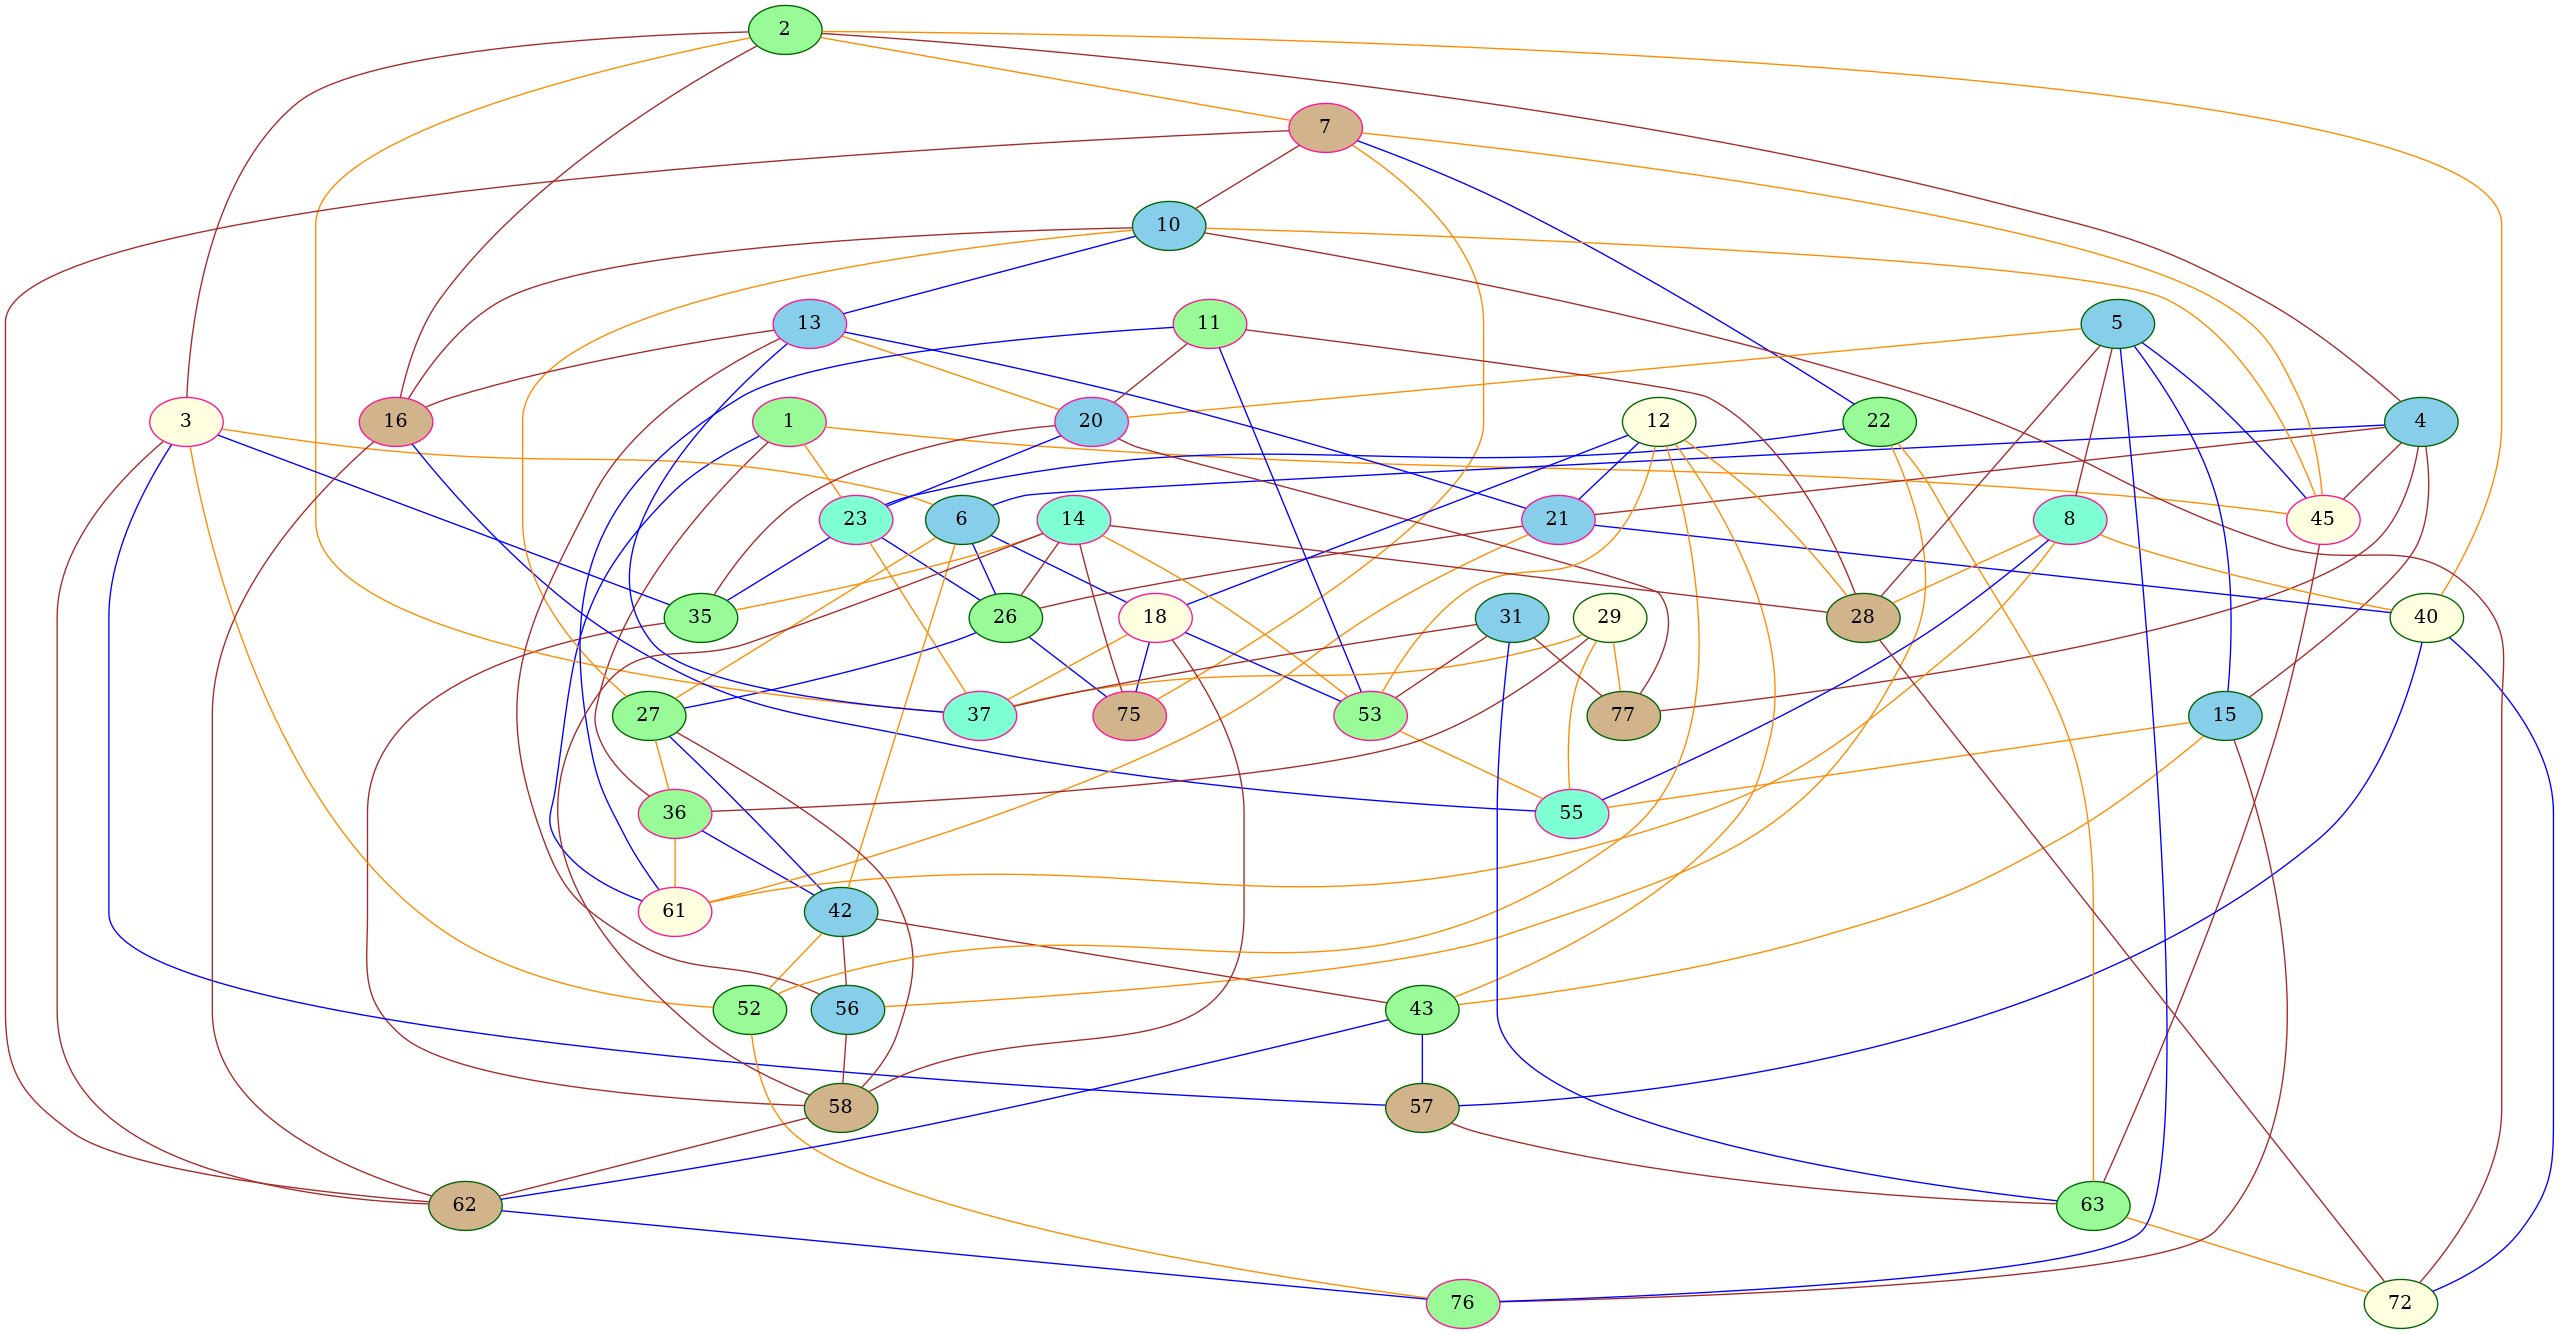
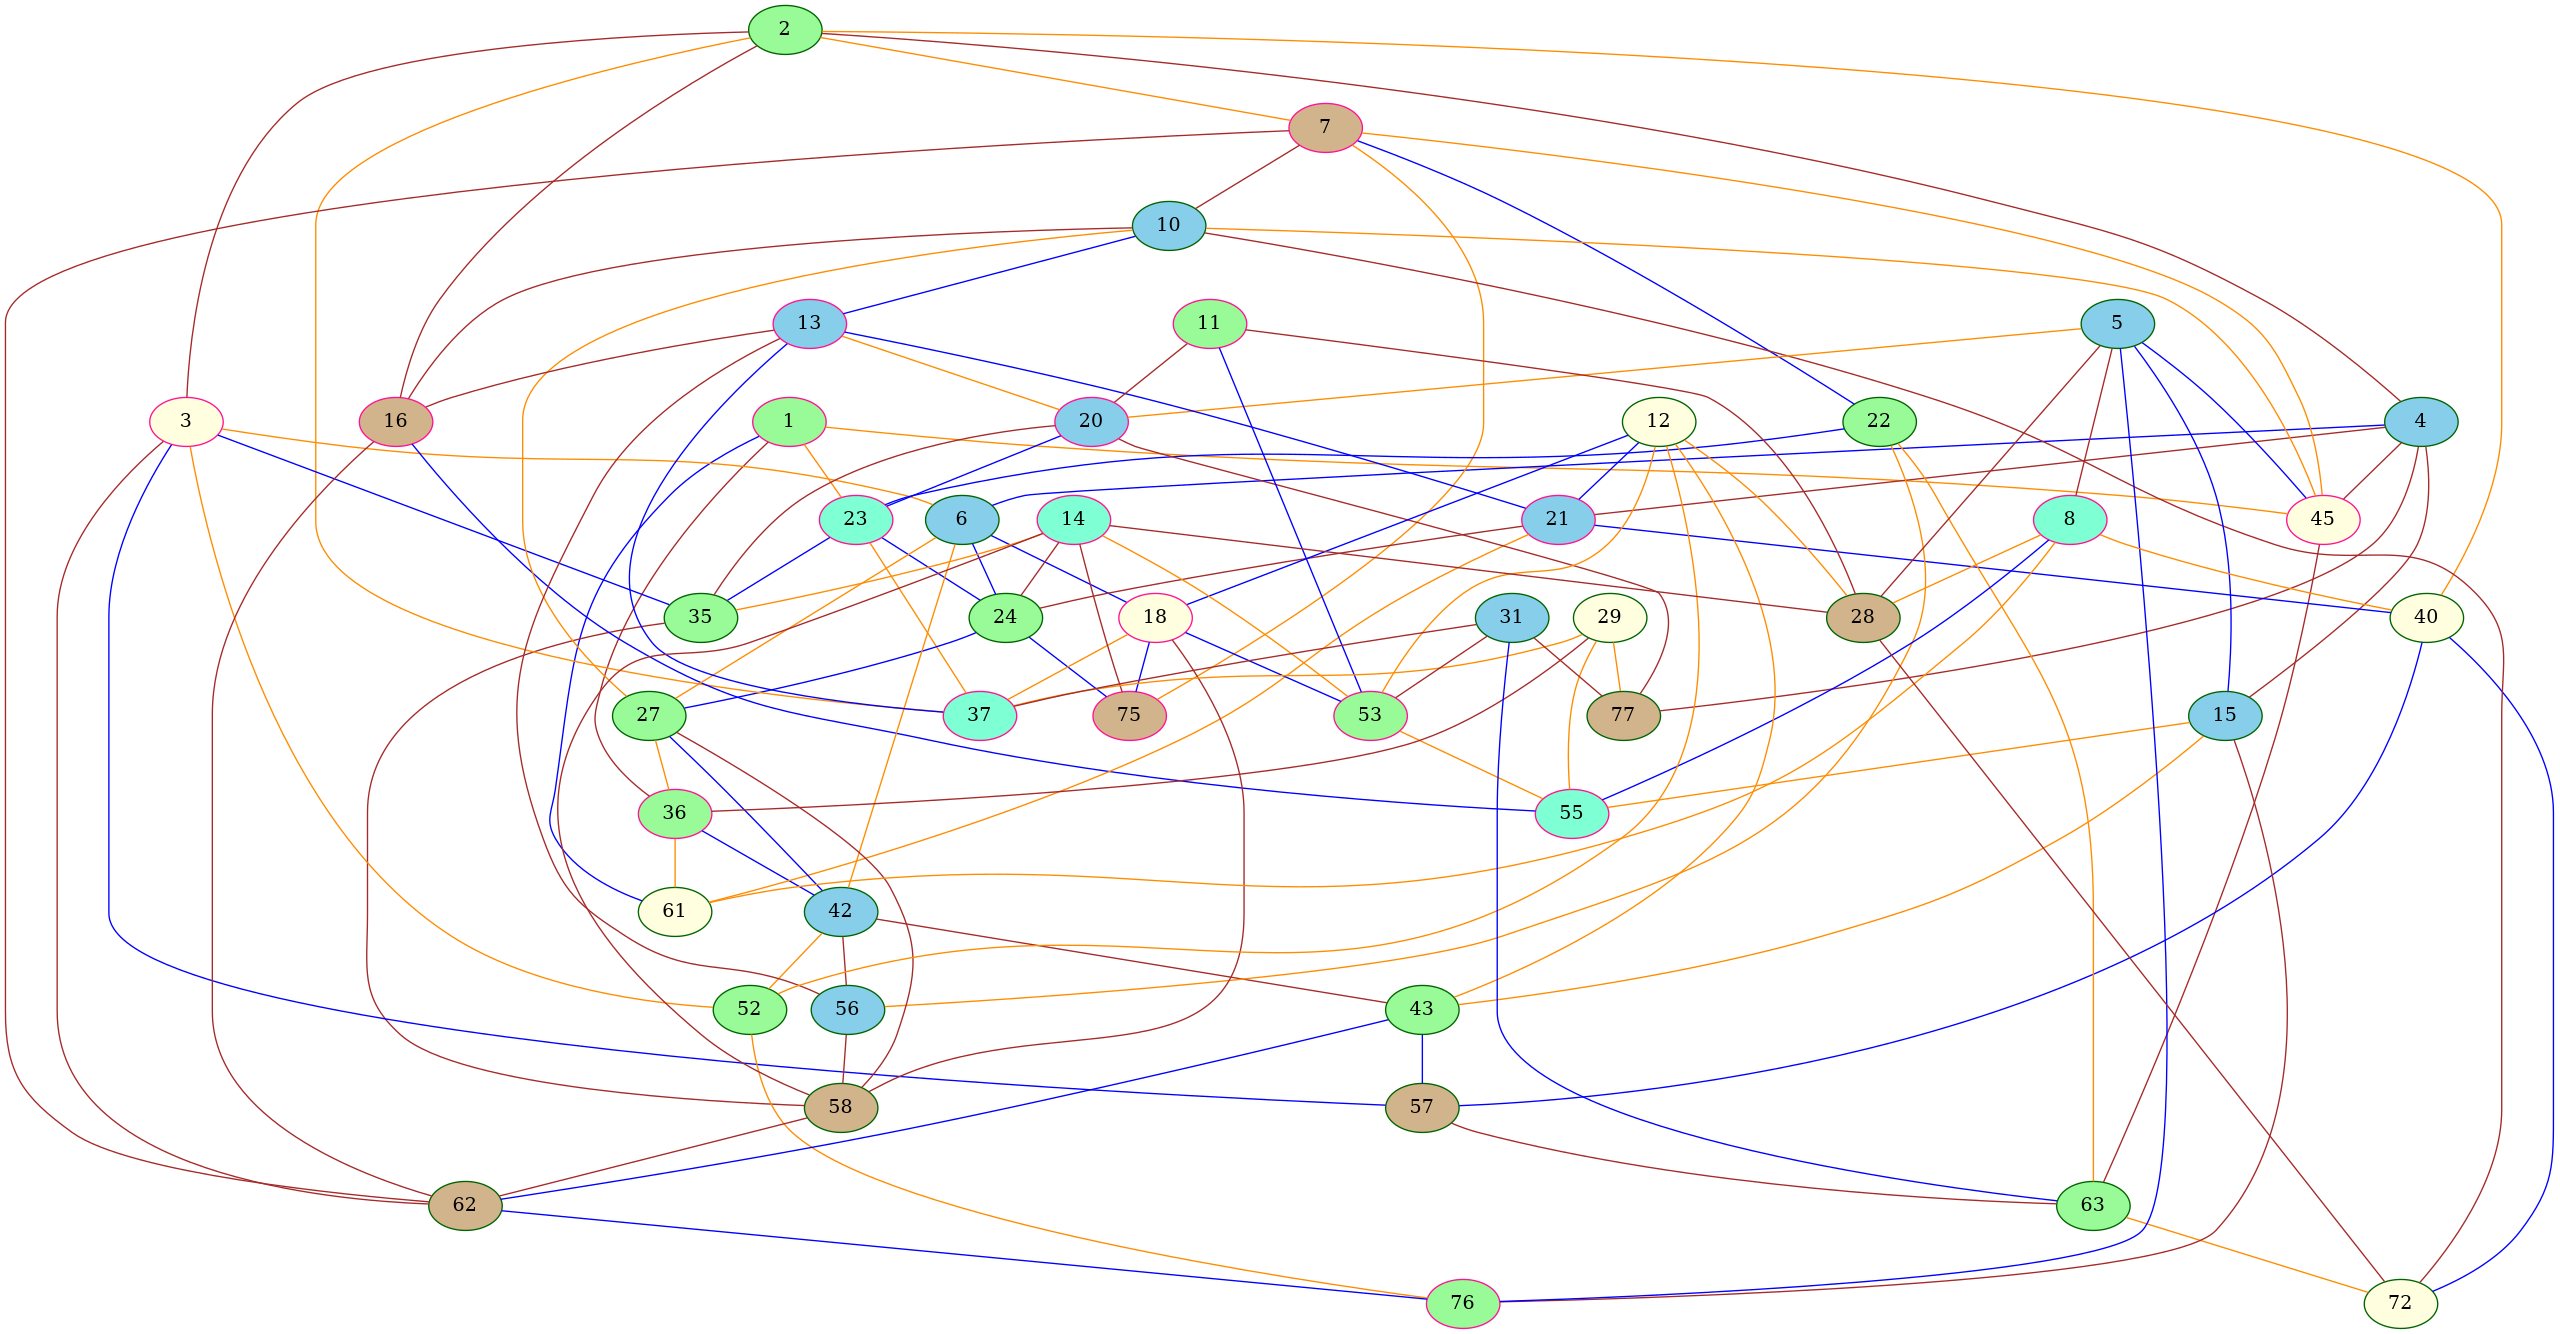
edge "11" -- "61": removed
node "26": label "26" -> "24"
node "61": color deeppink -> darkgreen
